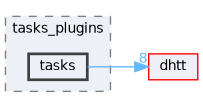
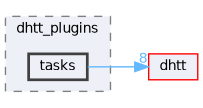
cluster "tasks_plugins": label "tasks_plugins" -> "dhtt_plugins"
